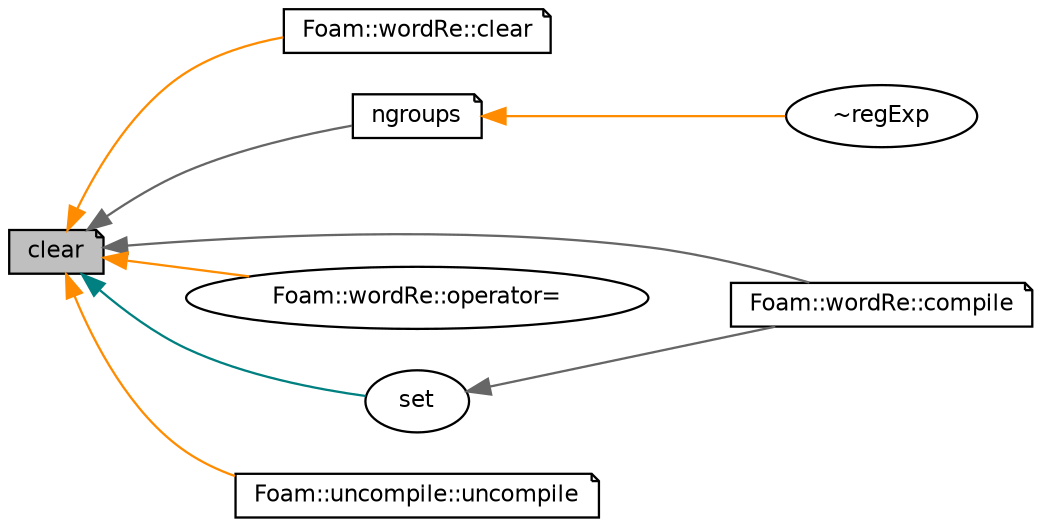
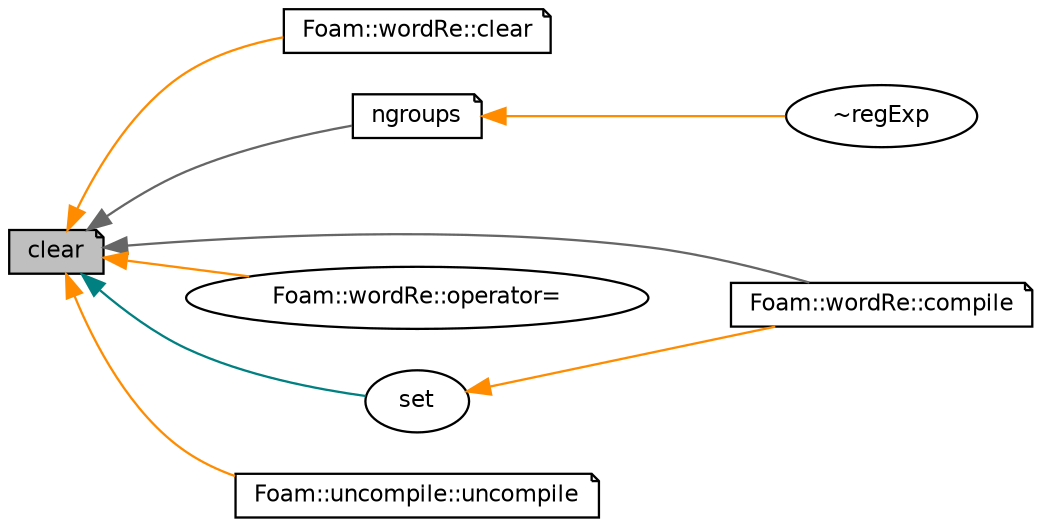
edge "Foam::wordRe::compile" -> "set": color gray40 -> darkorange
